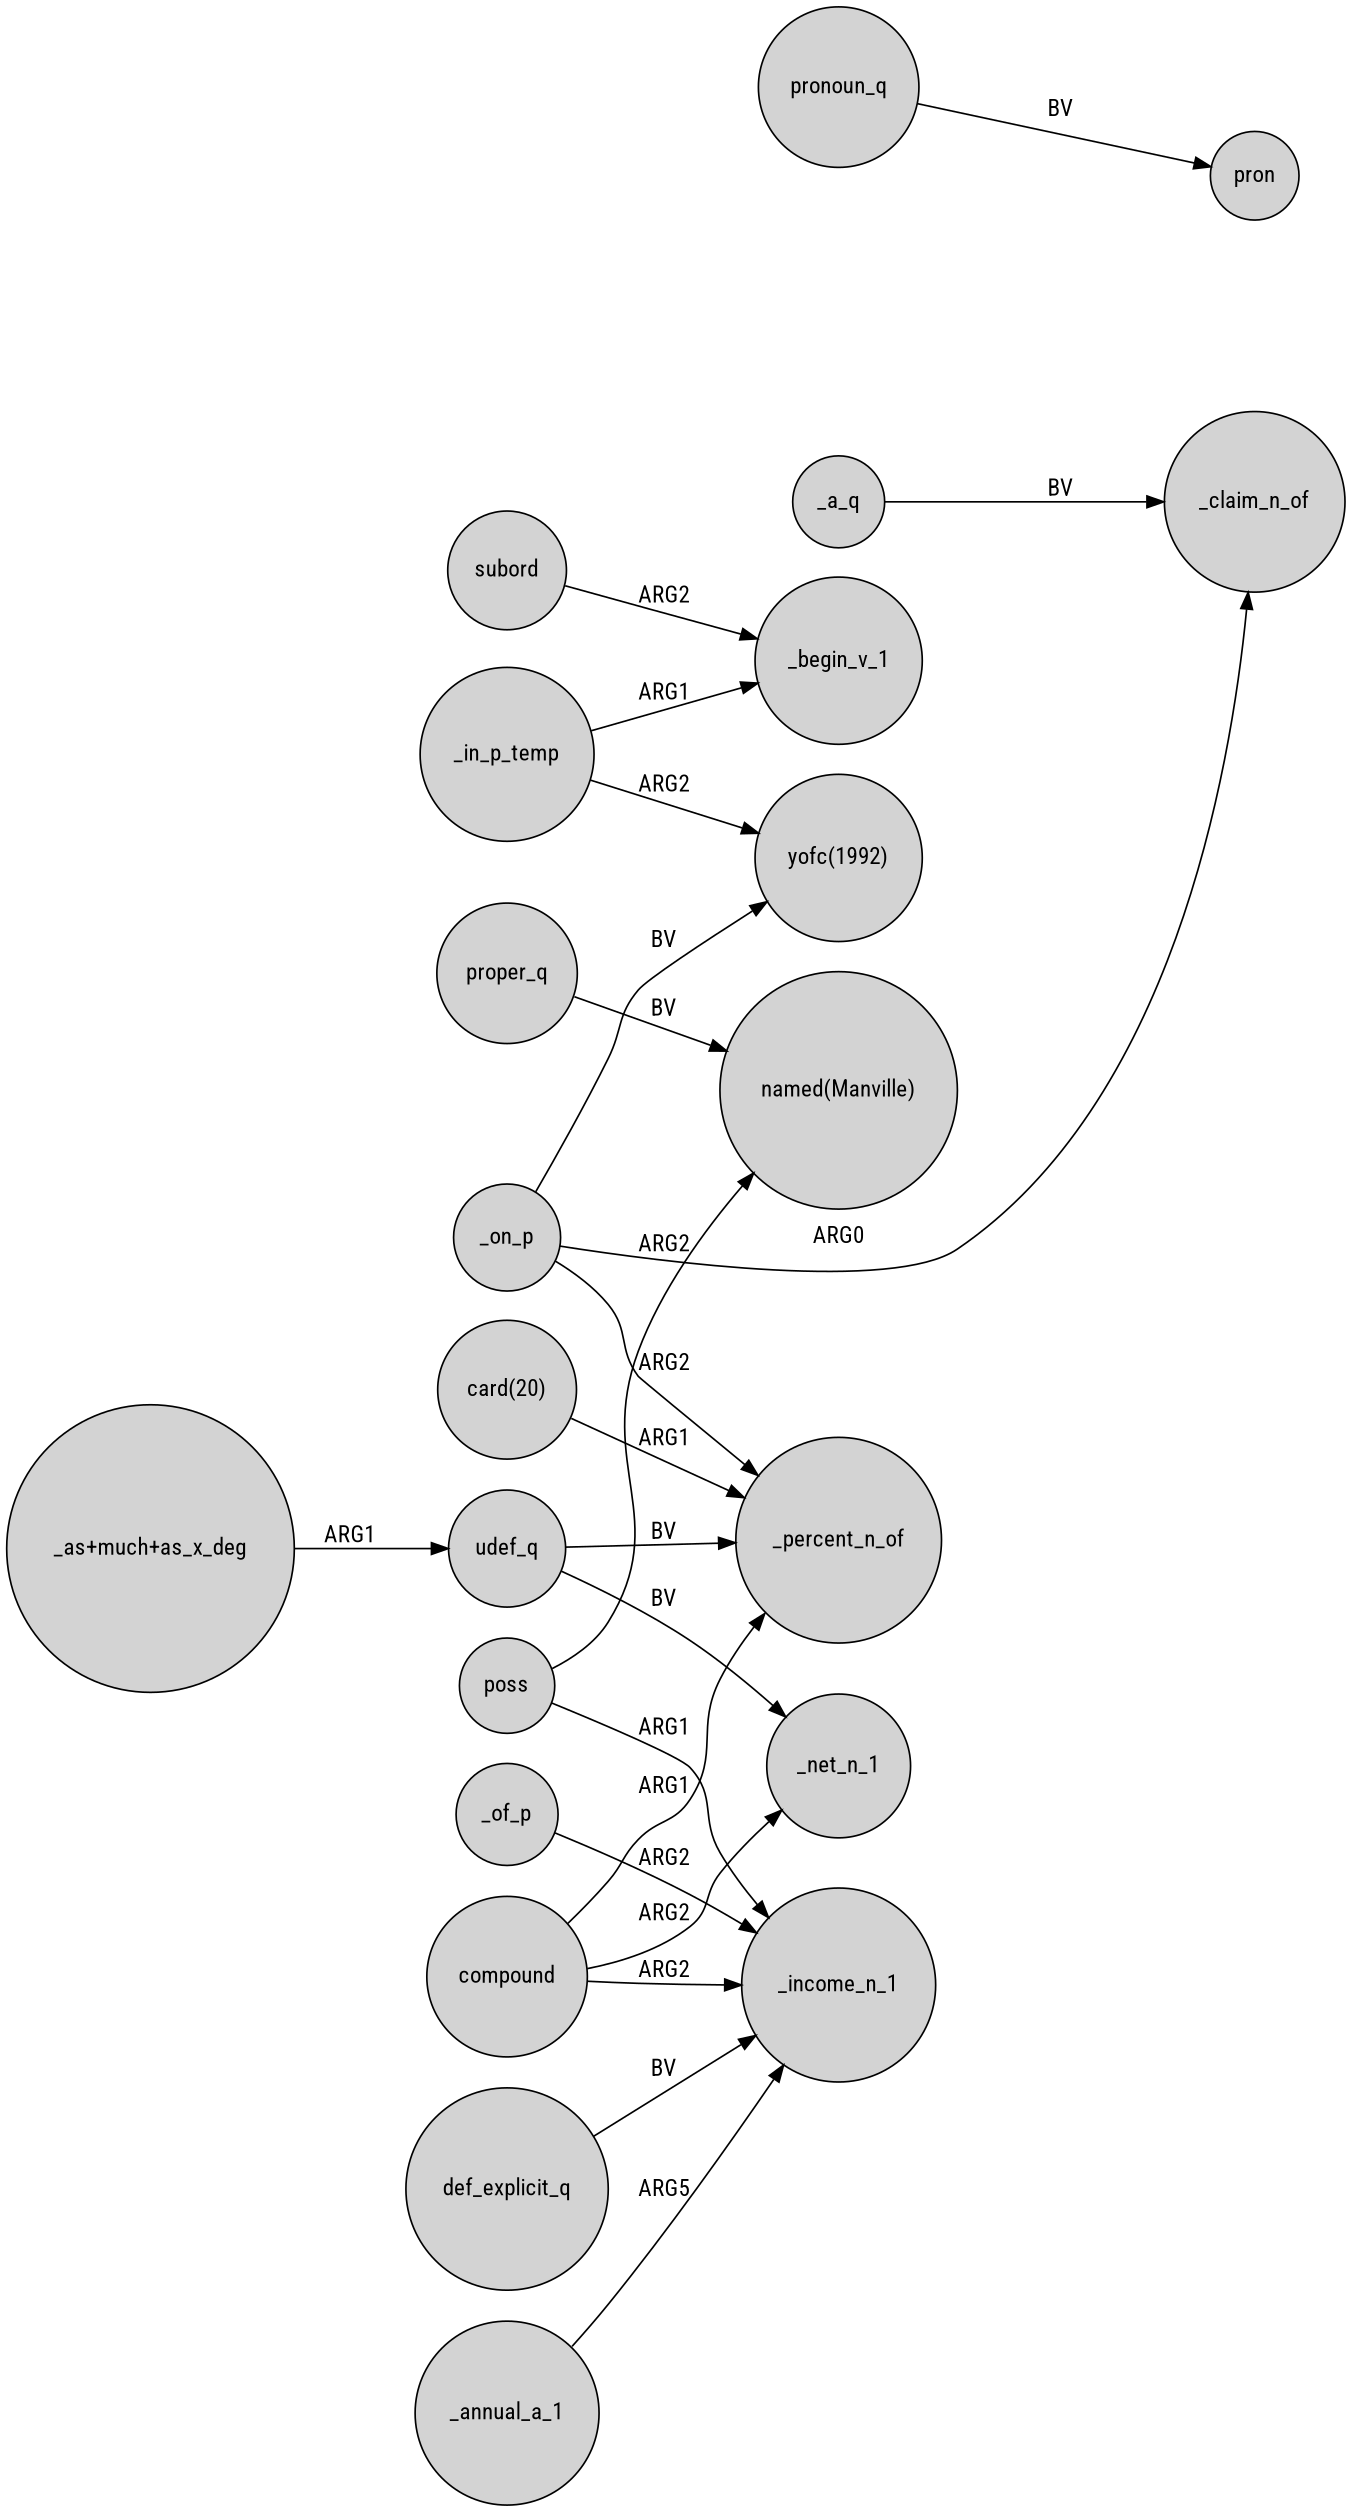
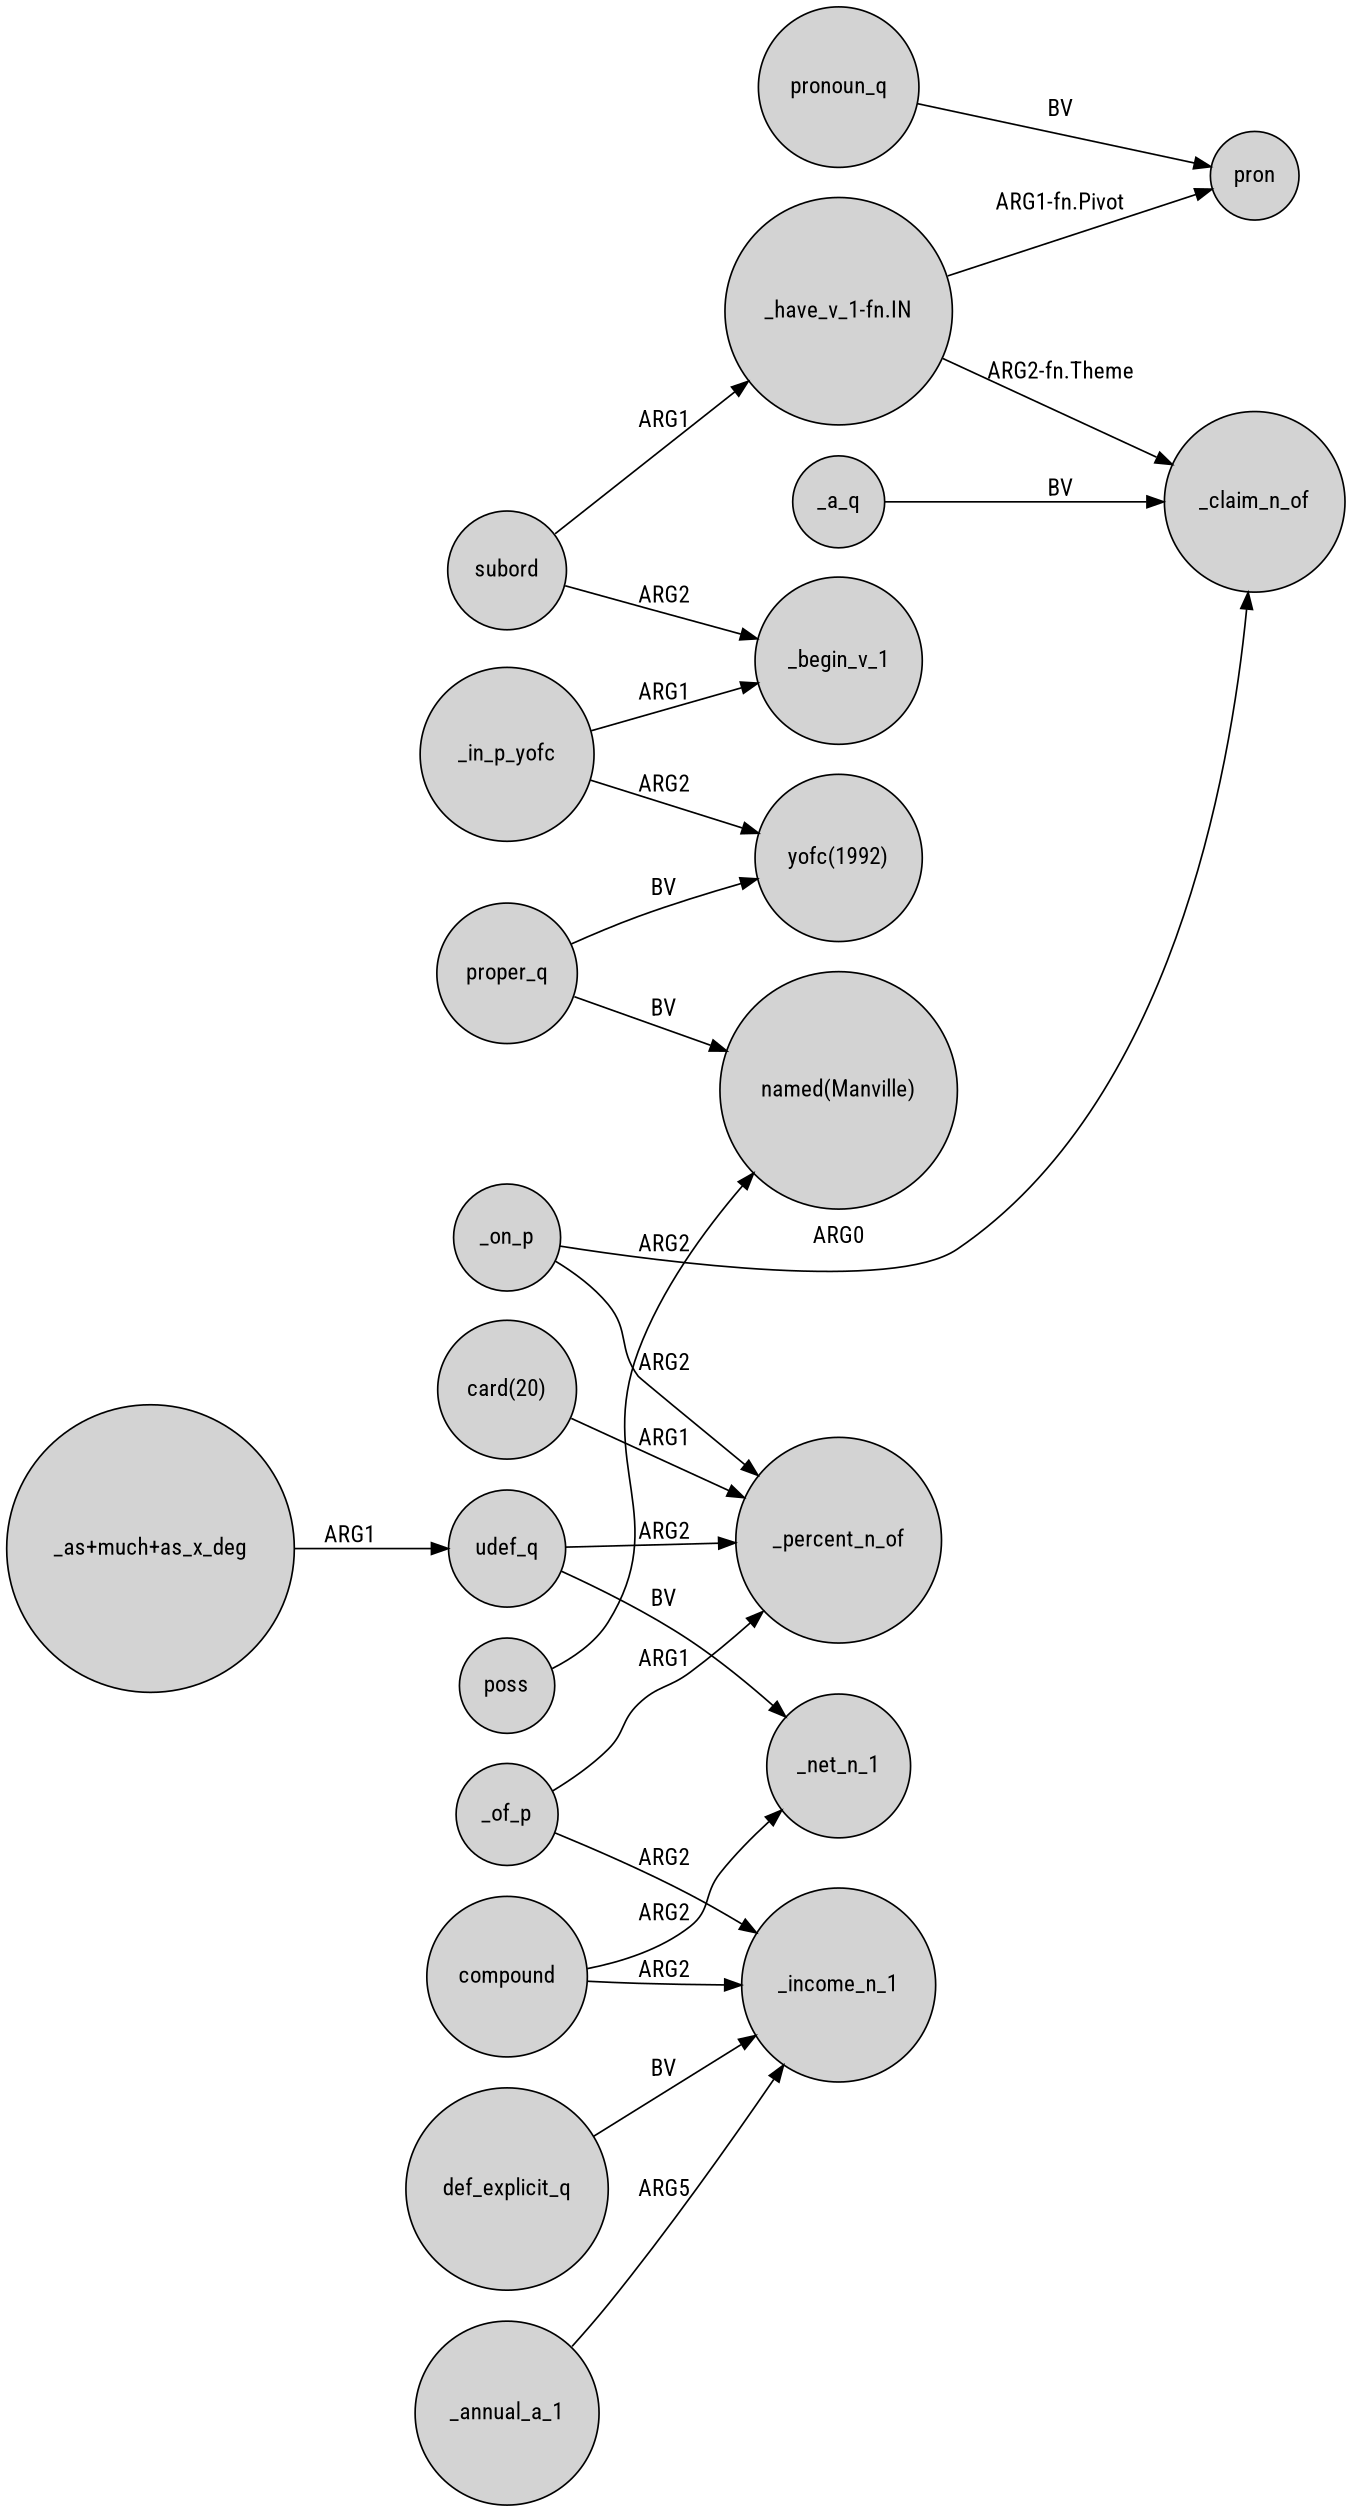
node "_have_v_1-fn.IN": added
node "_in_p_temp": label "_in_p_temp" -> "_in_p_yofc"
edge "_on_p" -> "yofc(1992)": now "proper_q" -> "yofc(1992)"
edge "udef_q" -> "_percent_n_of": label "BV" -> "ARG2"
edge "poss" -> "_income_n_1": removed, label "ARG1"
edge "compound" -> "_percent_n_of": now "_of_p" -> "_percent_n_of"
